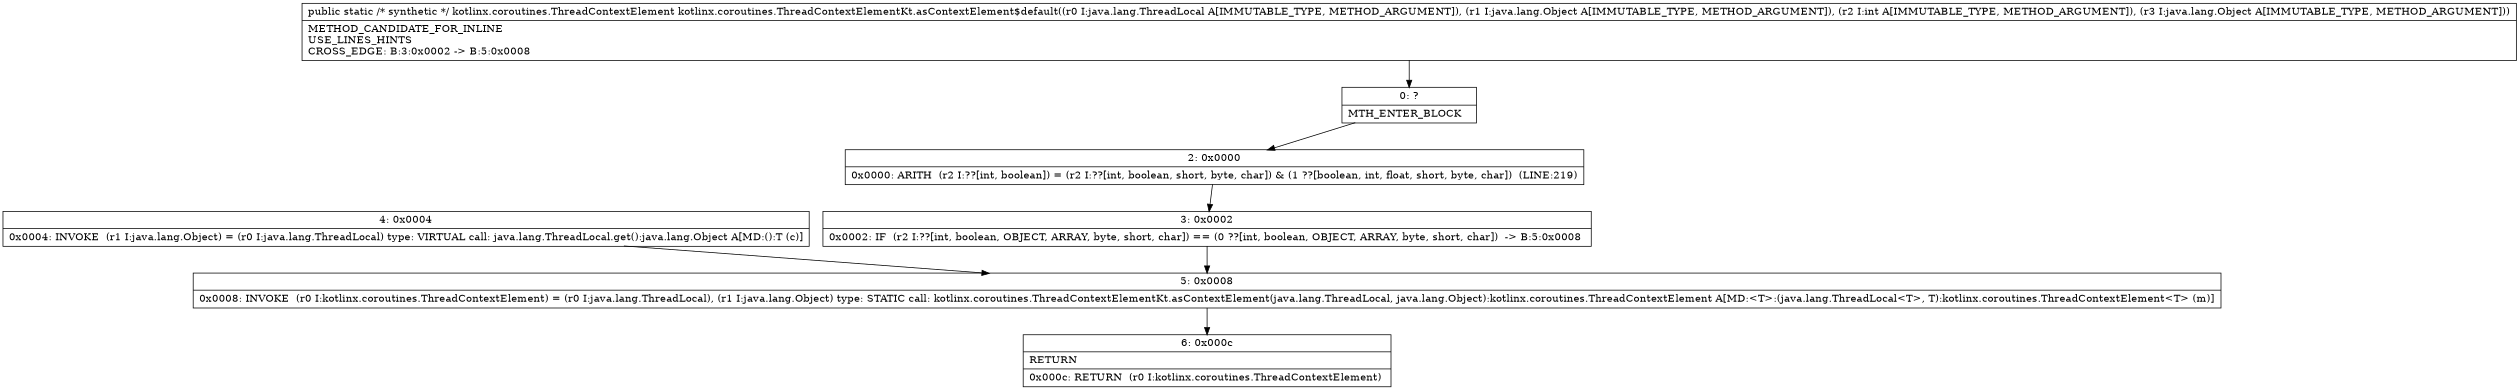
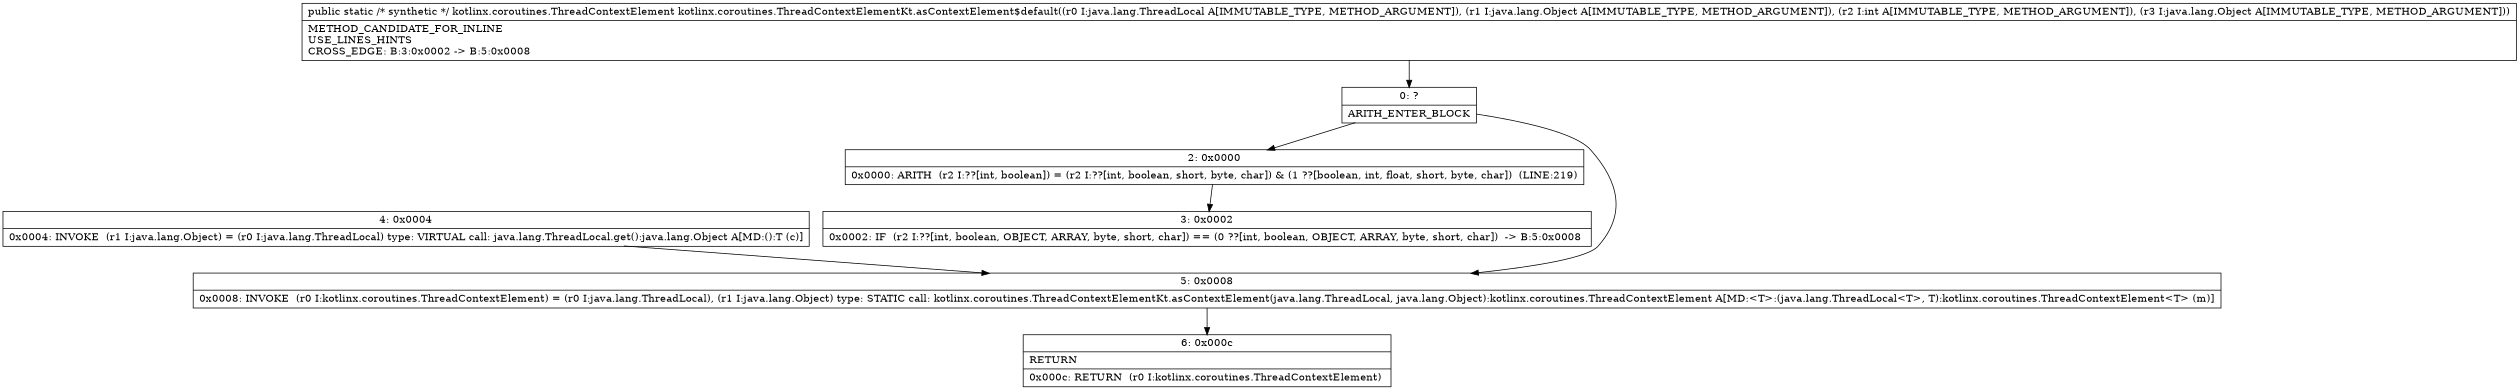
node "0: ?": text "MTH_ENTER_BLOCK" -> "ARITH_ENTER_BLOCK"
edge "3: 0x0002" -> "5: 0x0008": now "0: ?" -> "5: 0x0008"
